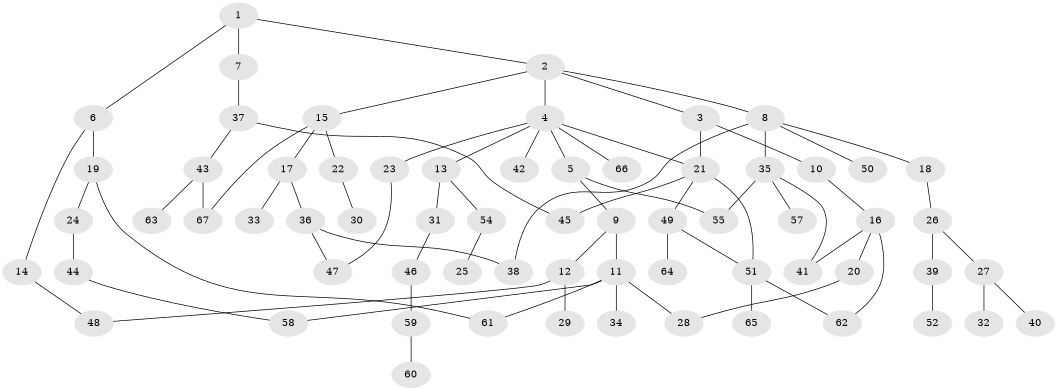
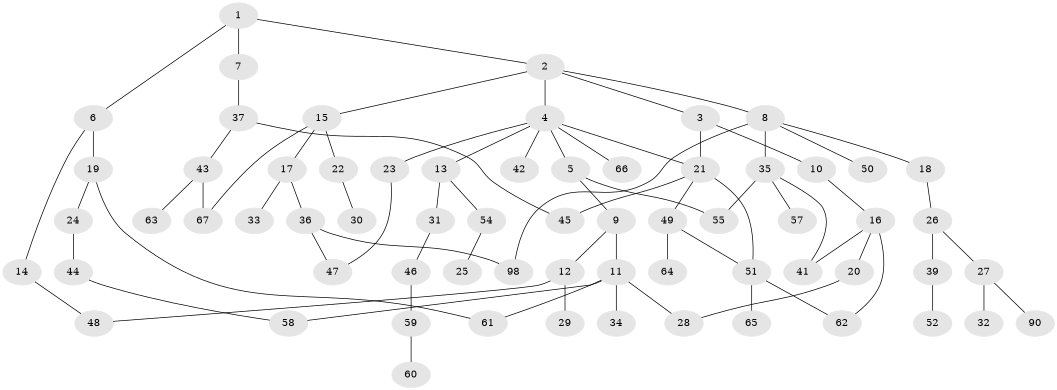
node "38": label "38" -> "98"
node "40": label "40" -> "90"
